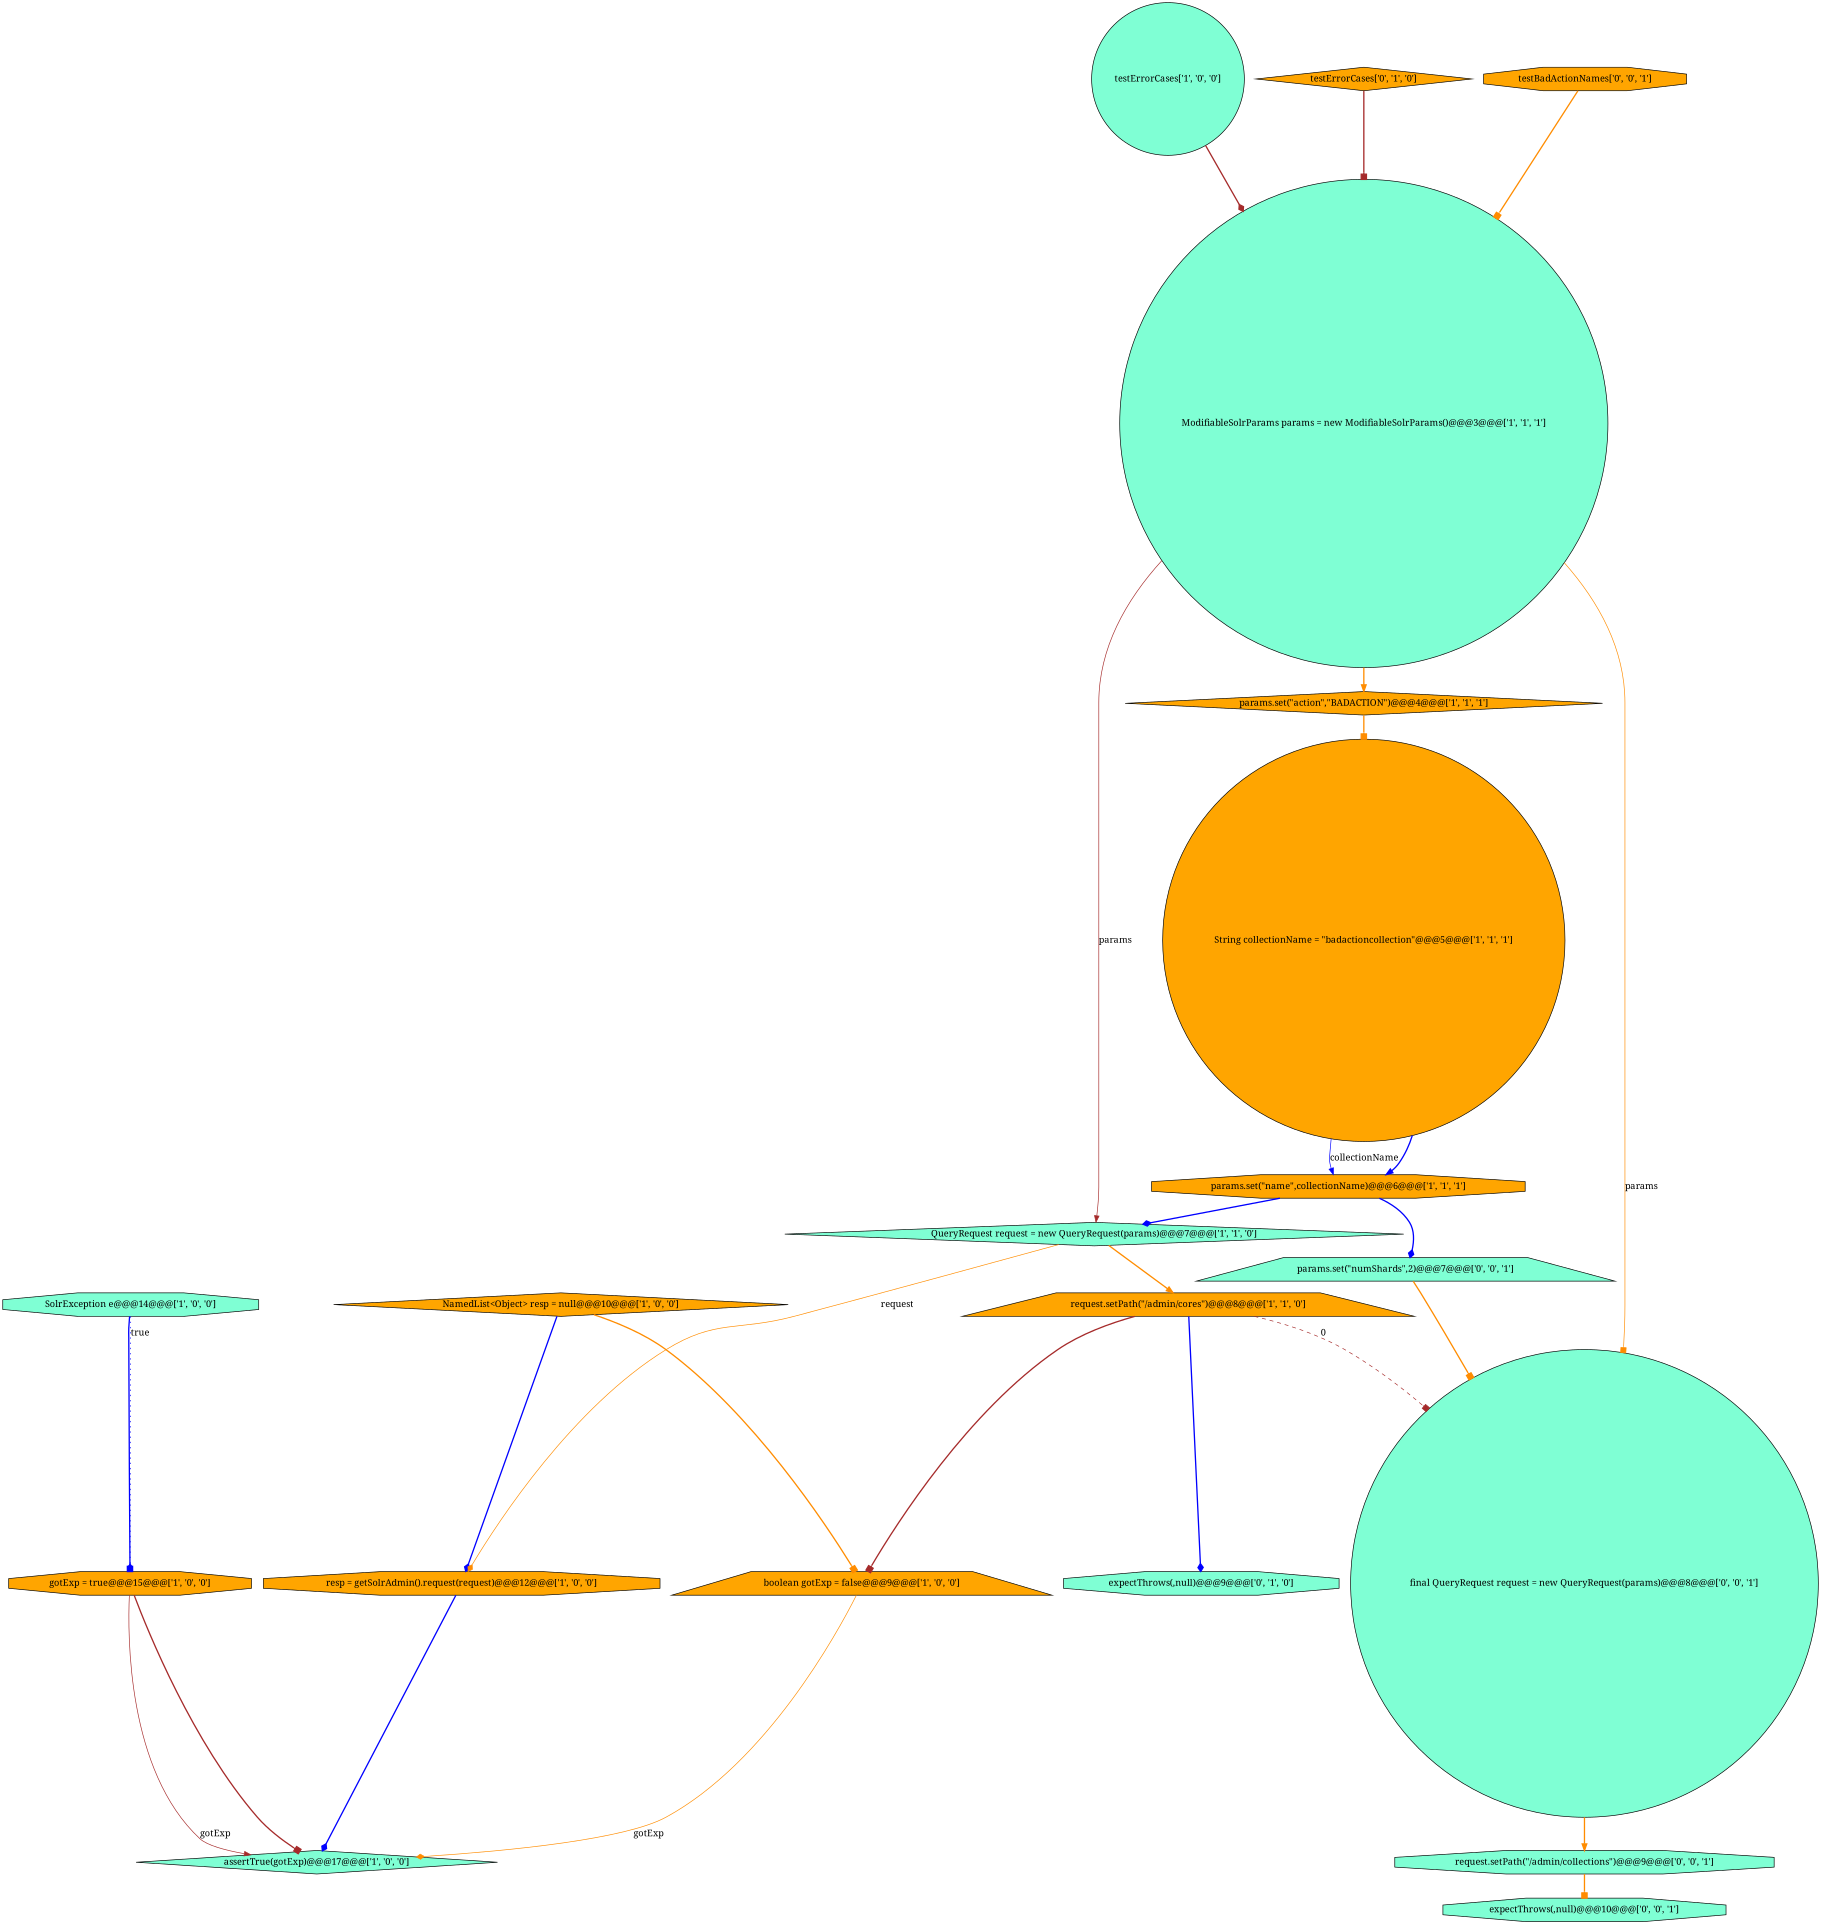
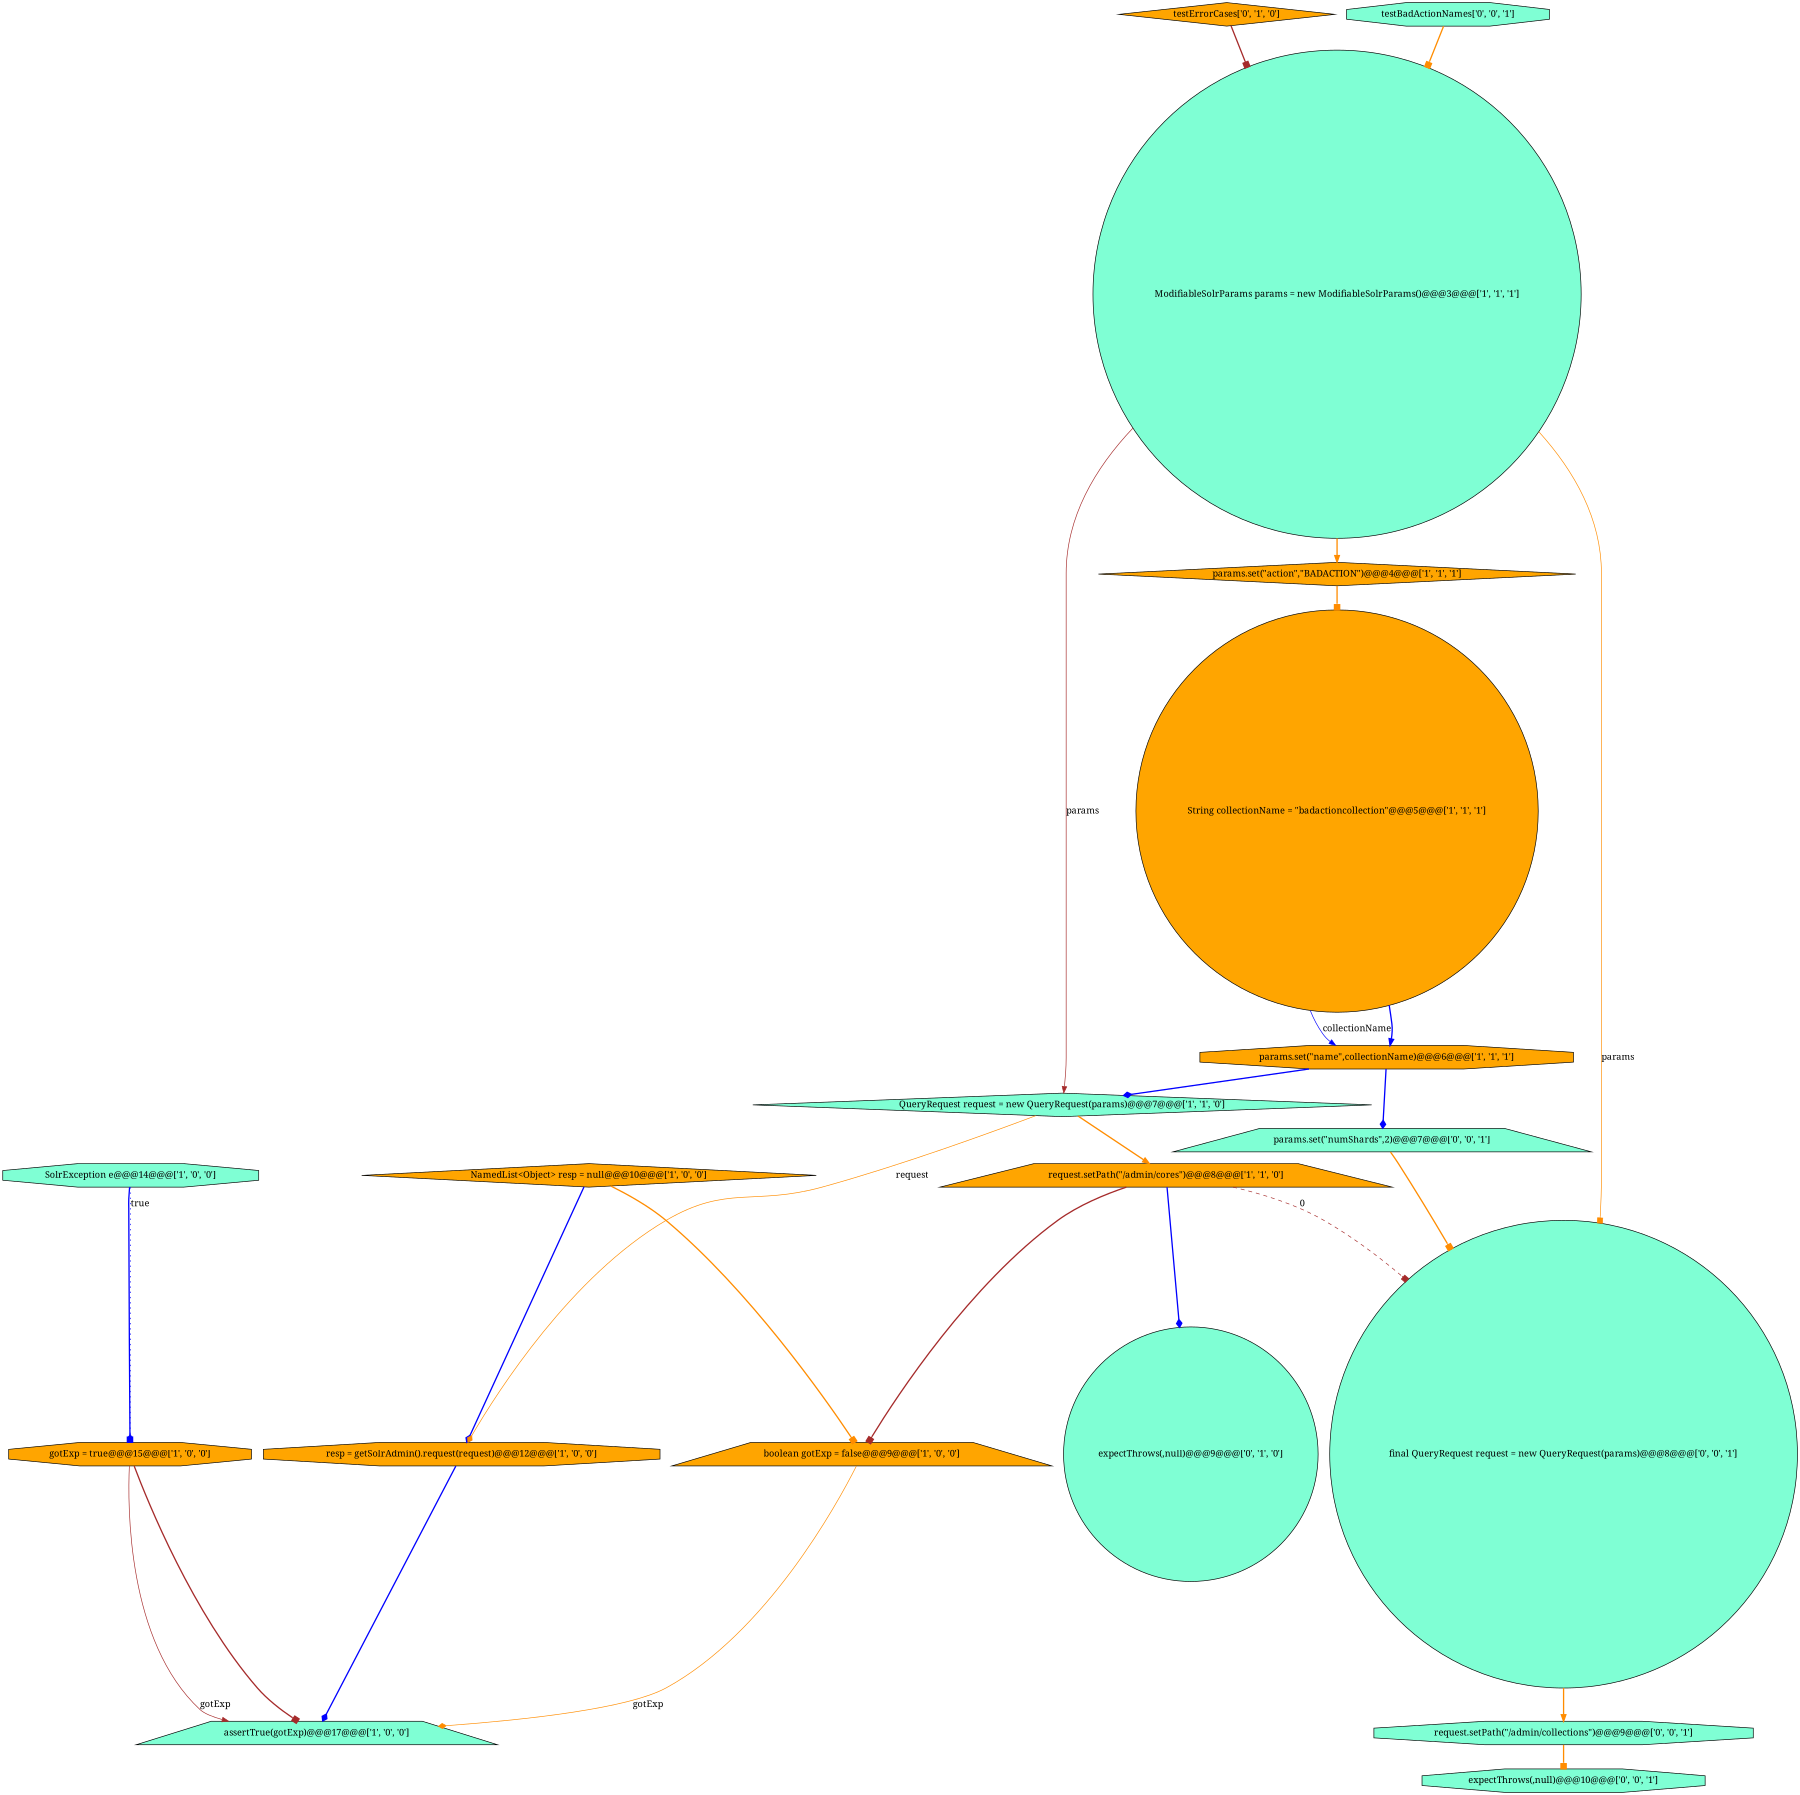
node "testErrorCases['1', '0', '0']": removed
node "testBadActionNames['0', '0', '1']": fillcolor orange -> aquamarine
node "expectThrows(,null)@@@9@@@['0', '1', '0']": shape octagon -> circle
node "assertTrue(gotExp)@@@17@@@['1', '0', '0']": shape diamond -> trapezium
